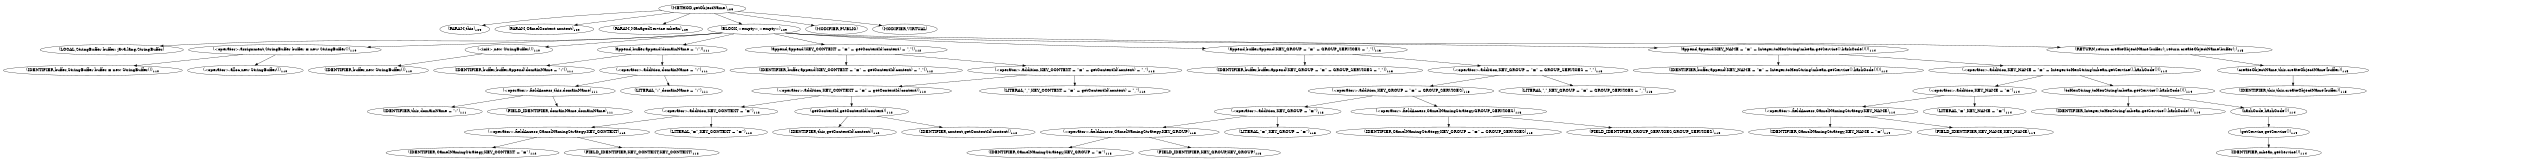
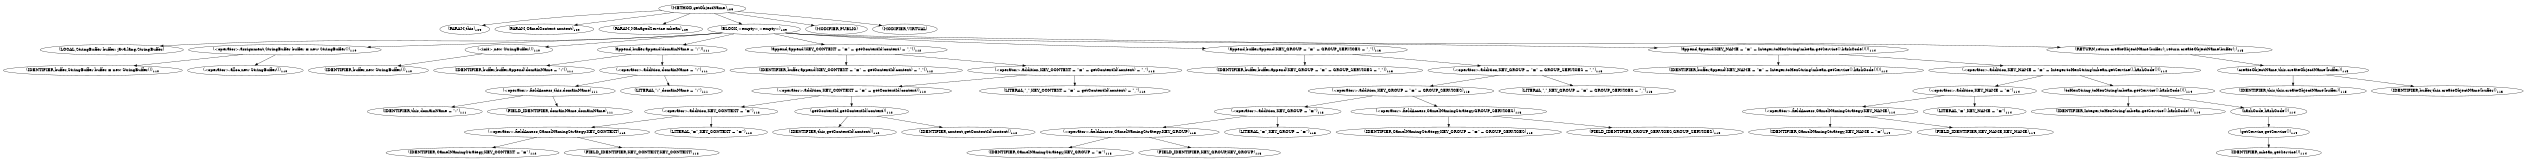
node "(IDENTIFIER,buffer,this.createObjectName(buffer))": added
